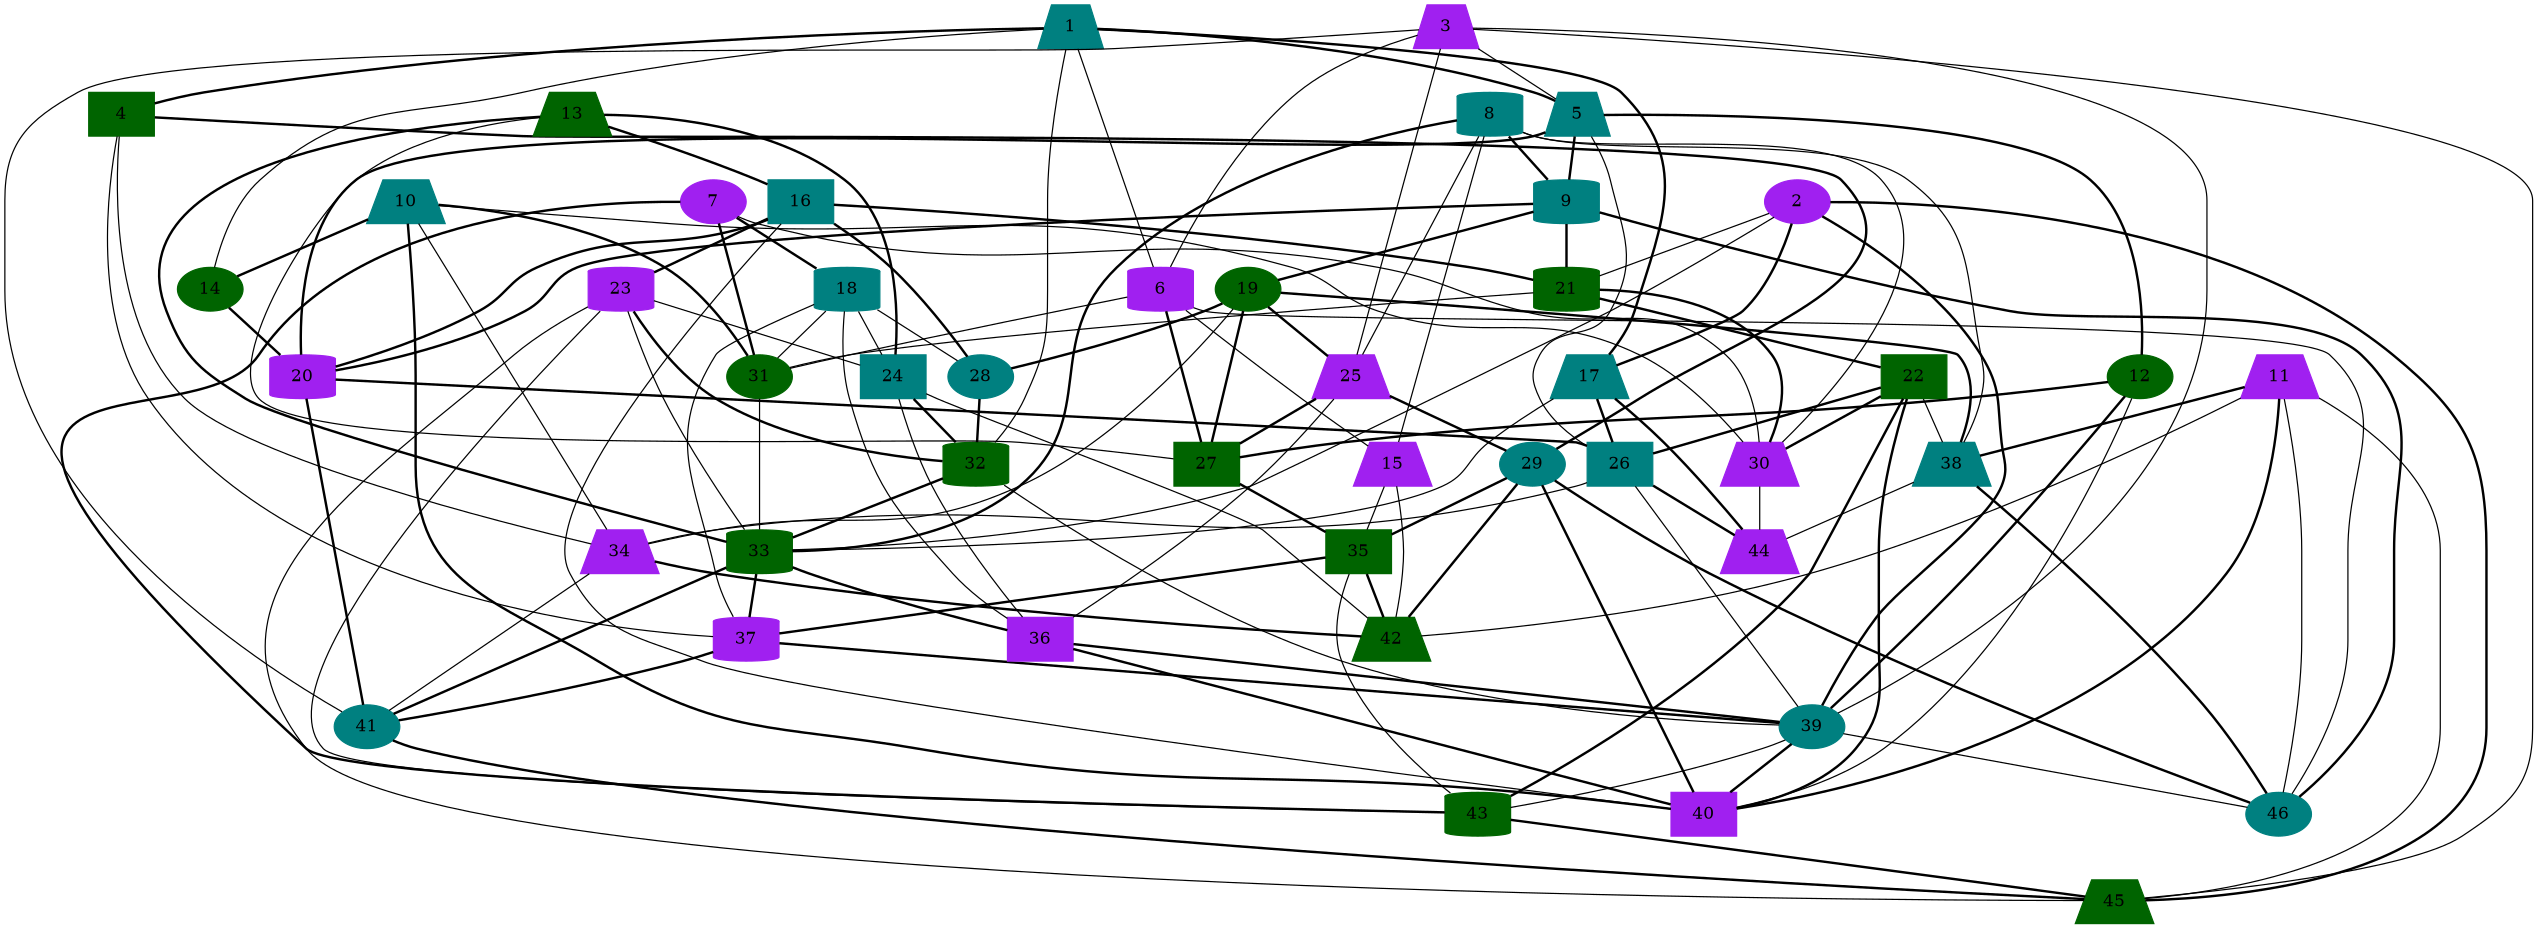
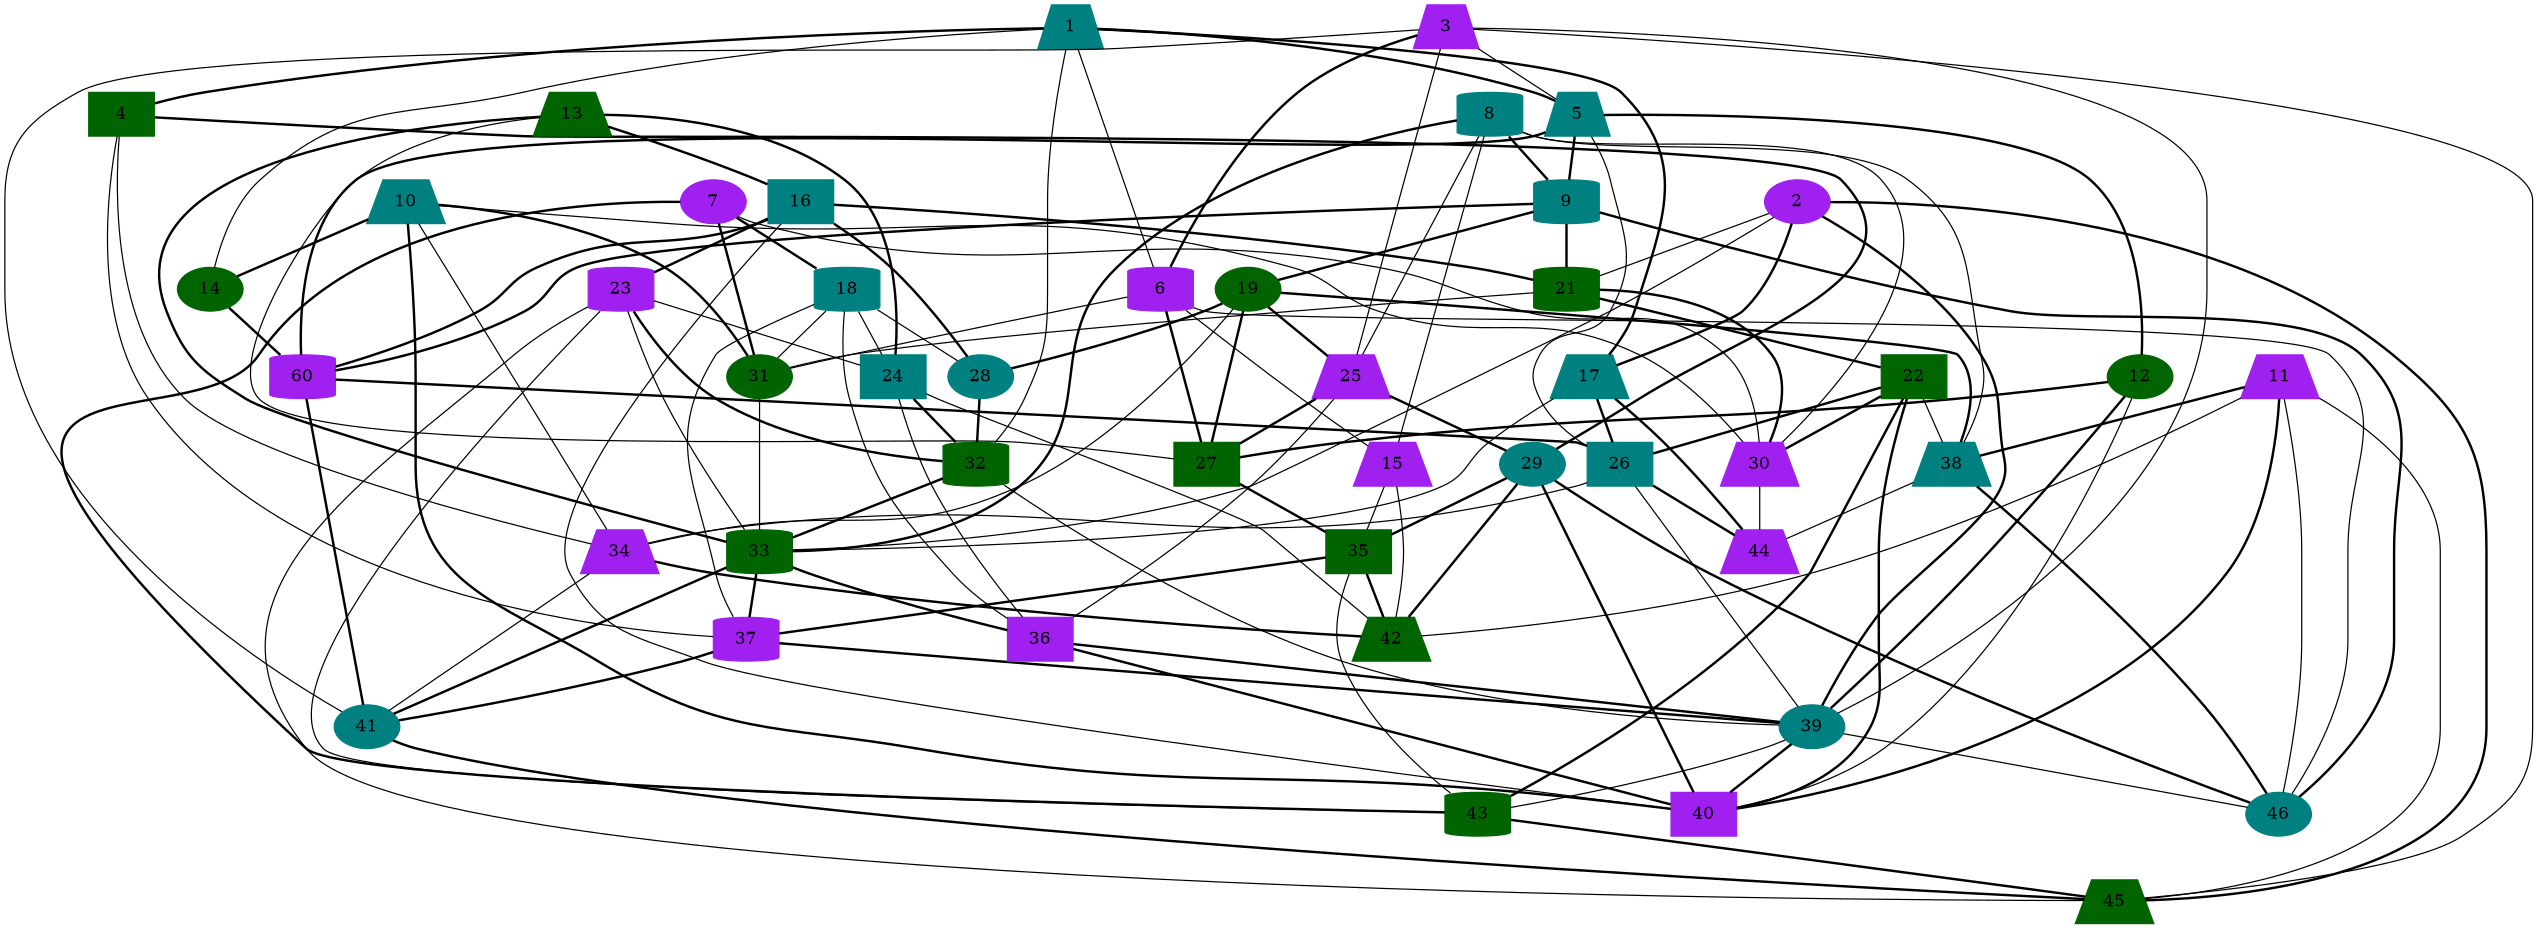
edge "3" -- "6": style solid -> bold
node "20": label "20" -> "60"
